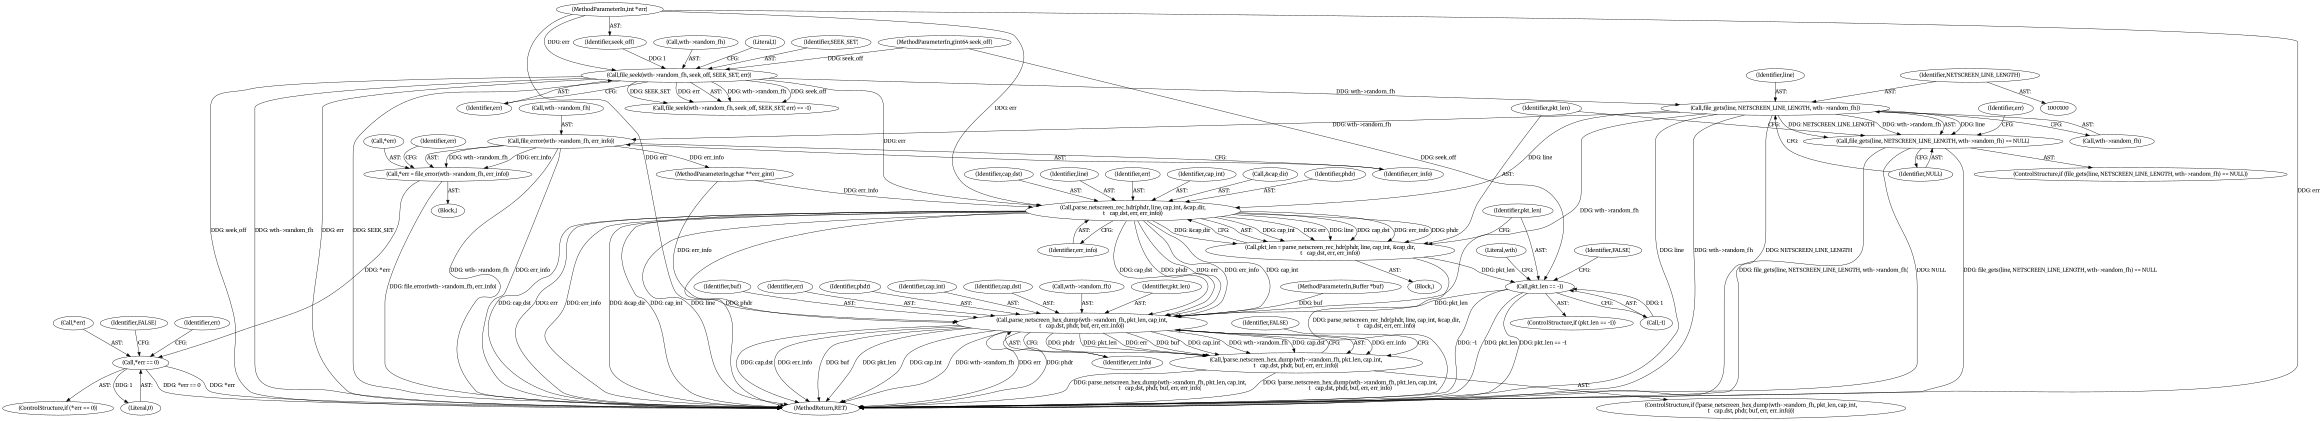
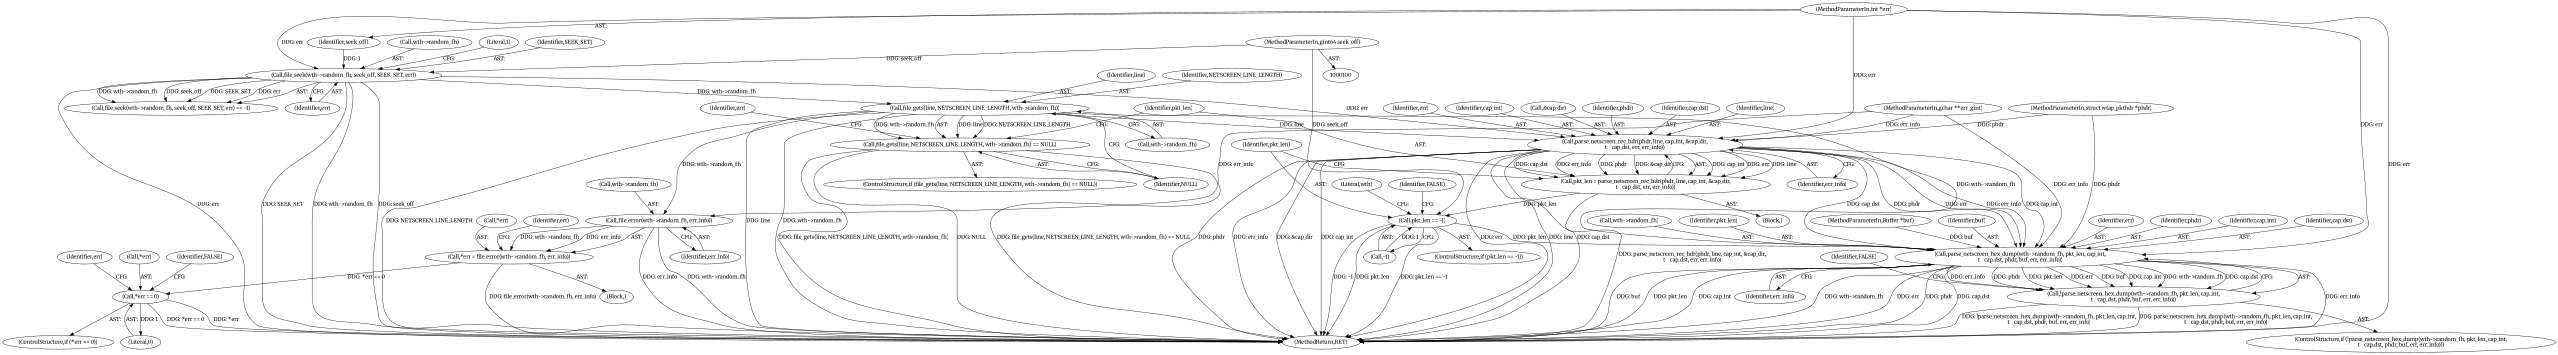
edge "(Identifier,NETSCREEN_LINE_LENGTH)" -> "1000100": now "(MethodParameterIn,gint64 seek_off)" -> "1000100"
node "(MethodParameterIn,struct wtap_pkthdr *phdr)": added
edge "(Call,file_error(wth->random_fh, err_info))" -> "(MethodParameterIn,gchar **err_gint)": reversed
edge "(Call,*err = file_error(wth->random_fh, err_info))" -> "(Call,*err == 0)": label "DDG: *err" -> "DDG: *err == 0"
